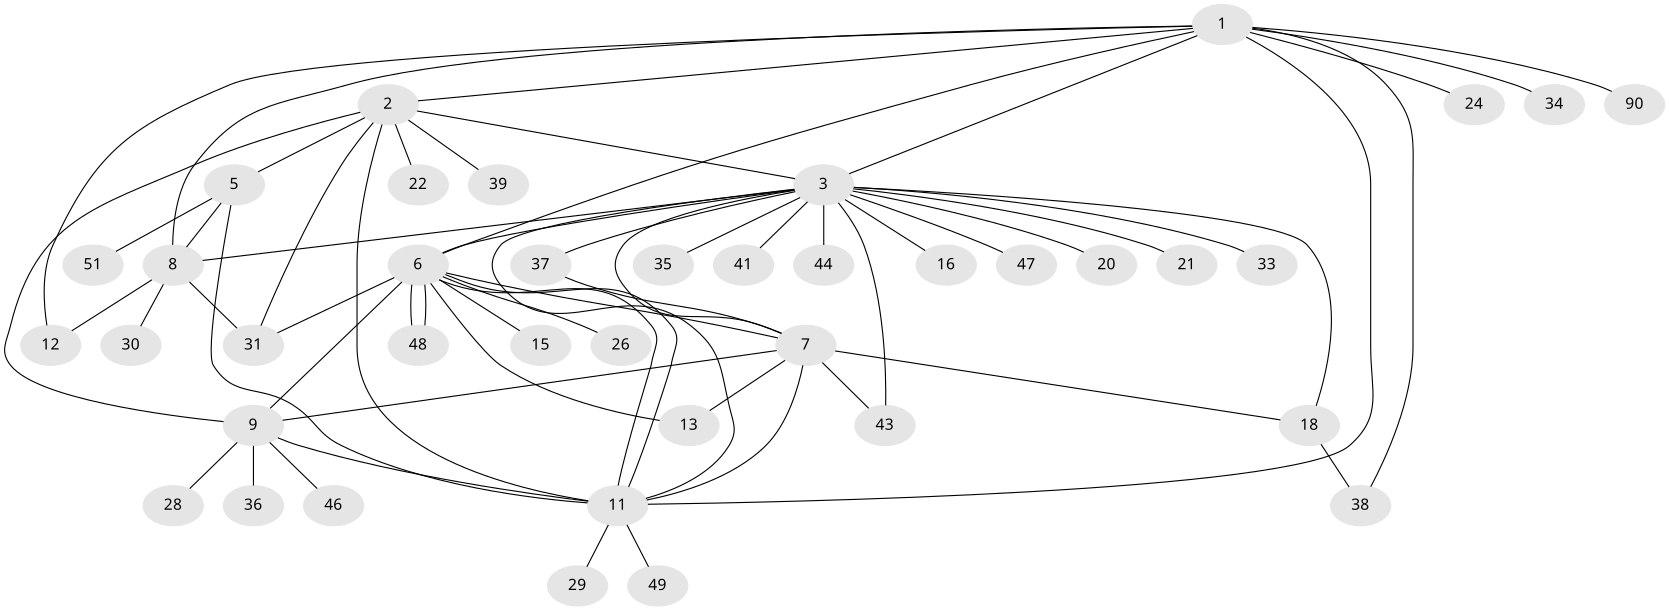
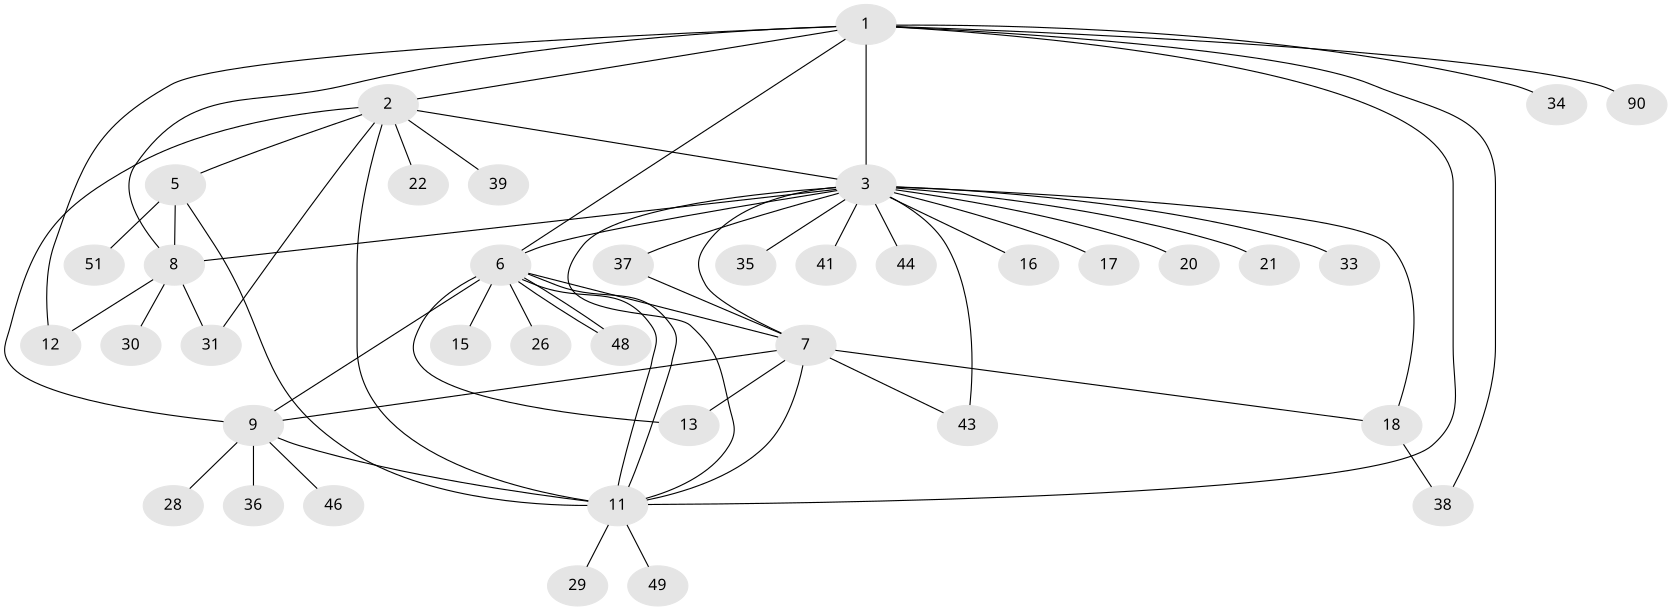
node "24": removed
node "47": label "47" -> "17"
edge "6" -- "31": removed
